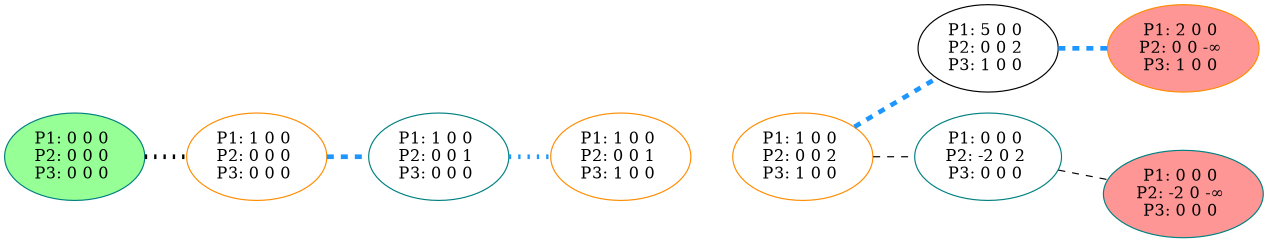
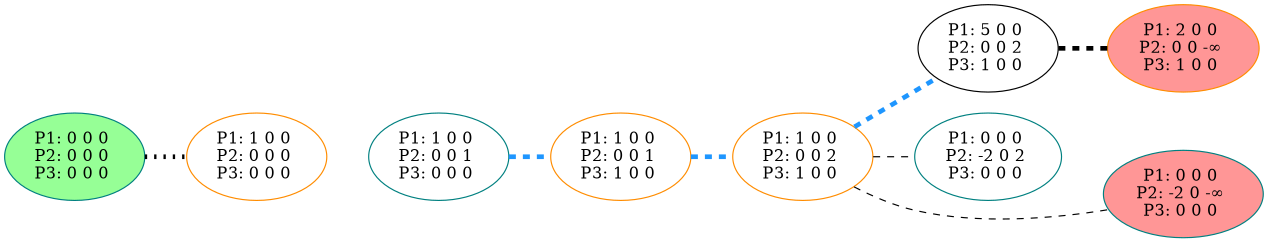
edge "P1: 5 0 0 P2: 0 0 2 P3: 1 0 0" -- "P1: 2 0 0 P2: 0 0 -∞ P3: 1 0 0": color #1e96ff -> black
edge "P1: 1 0 0 P2: 0 0 0 P3: 0 0 0" -- "P1: 1 0 0 P2: 0 0 1 P3: 0 0 0": removed
edge "P1: 1 0 0 P2: 0 0 1 P3: 0 0 0" -- "P1: 1 0 0 P2: 0 0 1 P3: 1 0 0": style dotted -> dashed
edge "P1: 1 0 0 P2: 0 0 1 P3: 1 0 0" -- "P1: 1 0 0 P2: 0 0 2 P3: 1 0 0": added
edge "P1: 0 0 0 P2: -2 0 2 P3: 0 0 0" -- "P1: 0 0 0 P2: -2 0 -∞ P3: 0 0 0": now "P1: 1 0 0 P2: 0 0 2 P3: 1 0 0" -- "P1: 0 0 0 P2: -2 0 -∞ P3: 0 0 0"
